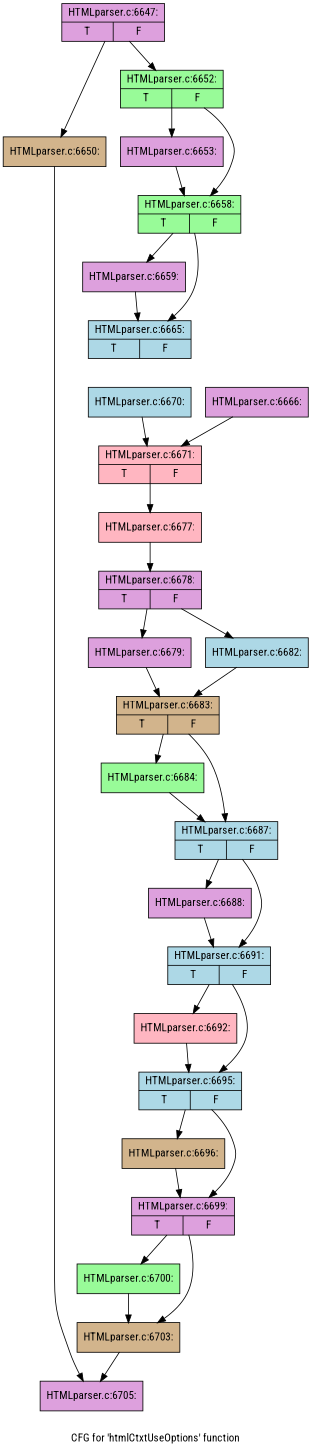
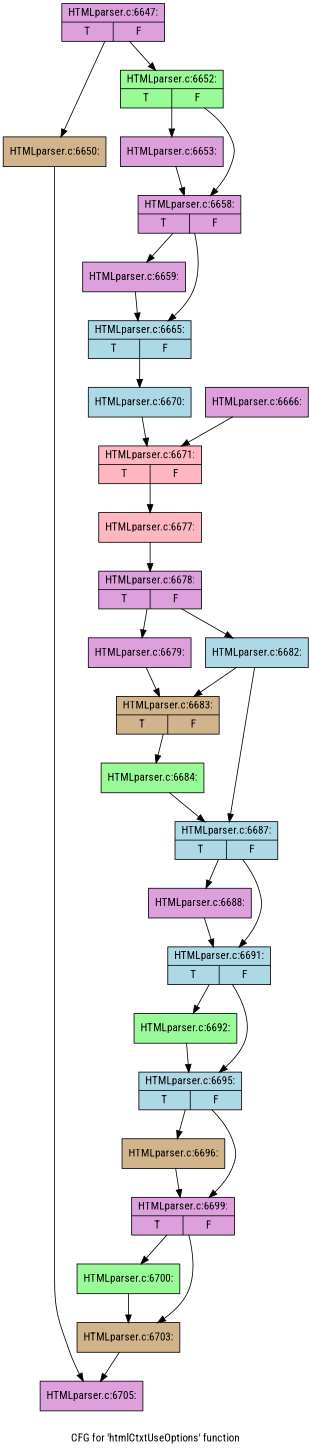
node "HTMLparser.c:6658:": fillcolor palegreen -> plum
edge "HTMLparser.c:6665:" -> "HTMLparser.c:6670:": added
edge "HTMLparser.c:6683:" -> "HTMLparser.c:6687:": now "HTMLparser.c:6682:" -> "HTMLparser.c:6687:"
node "HTMLparser.c:6692:": fillcolor lightpink -> palegreen
